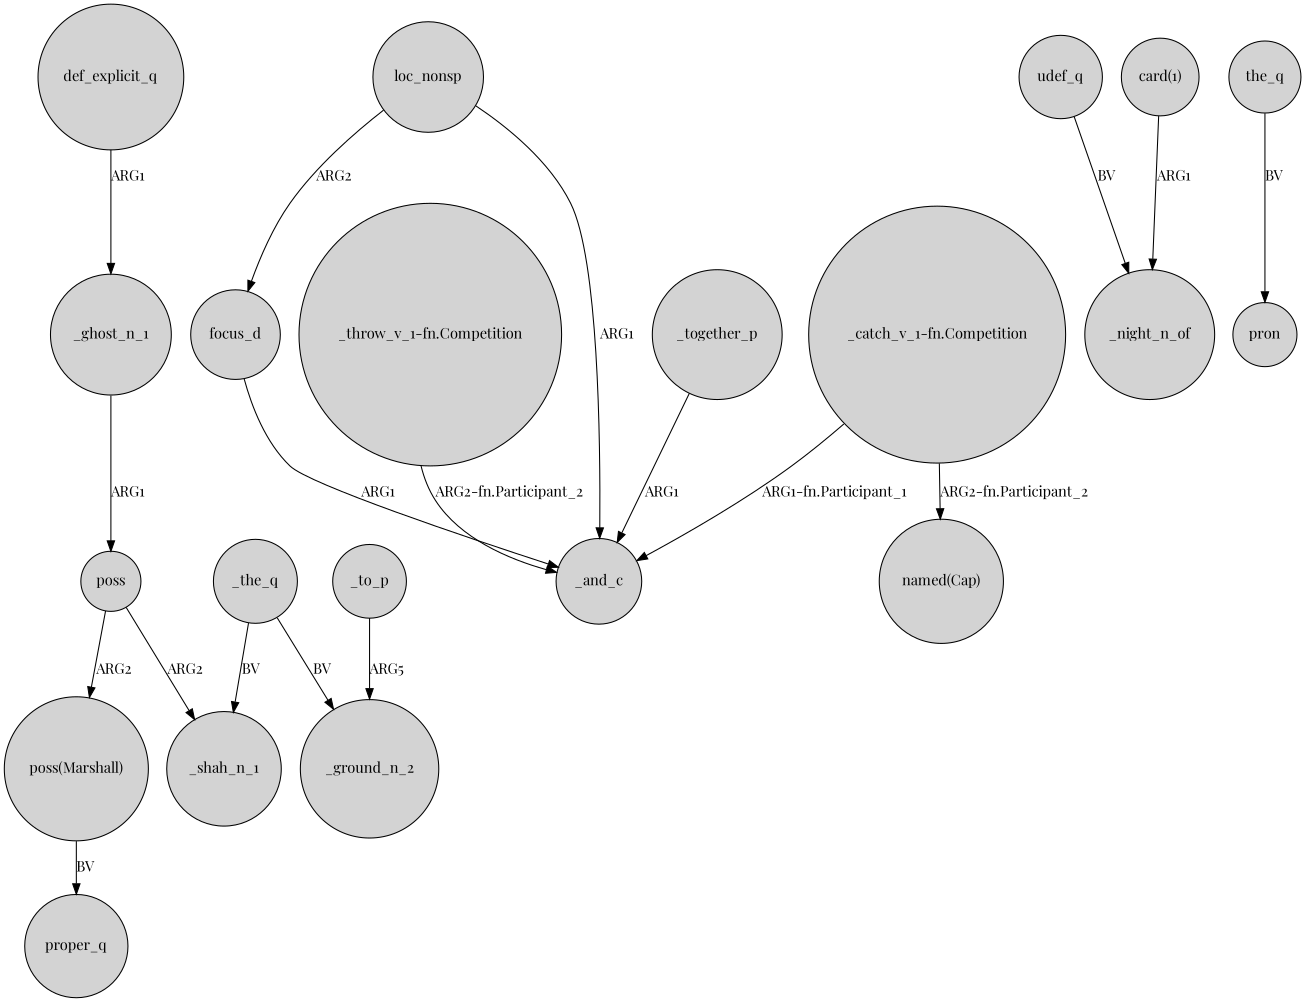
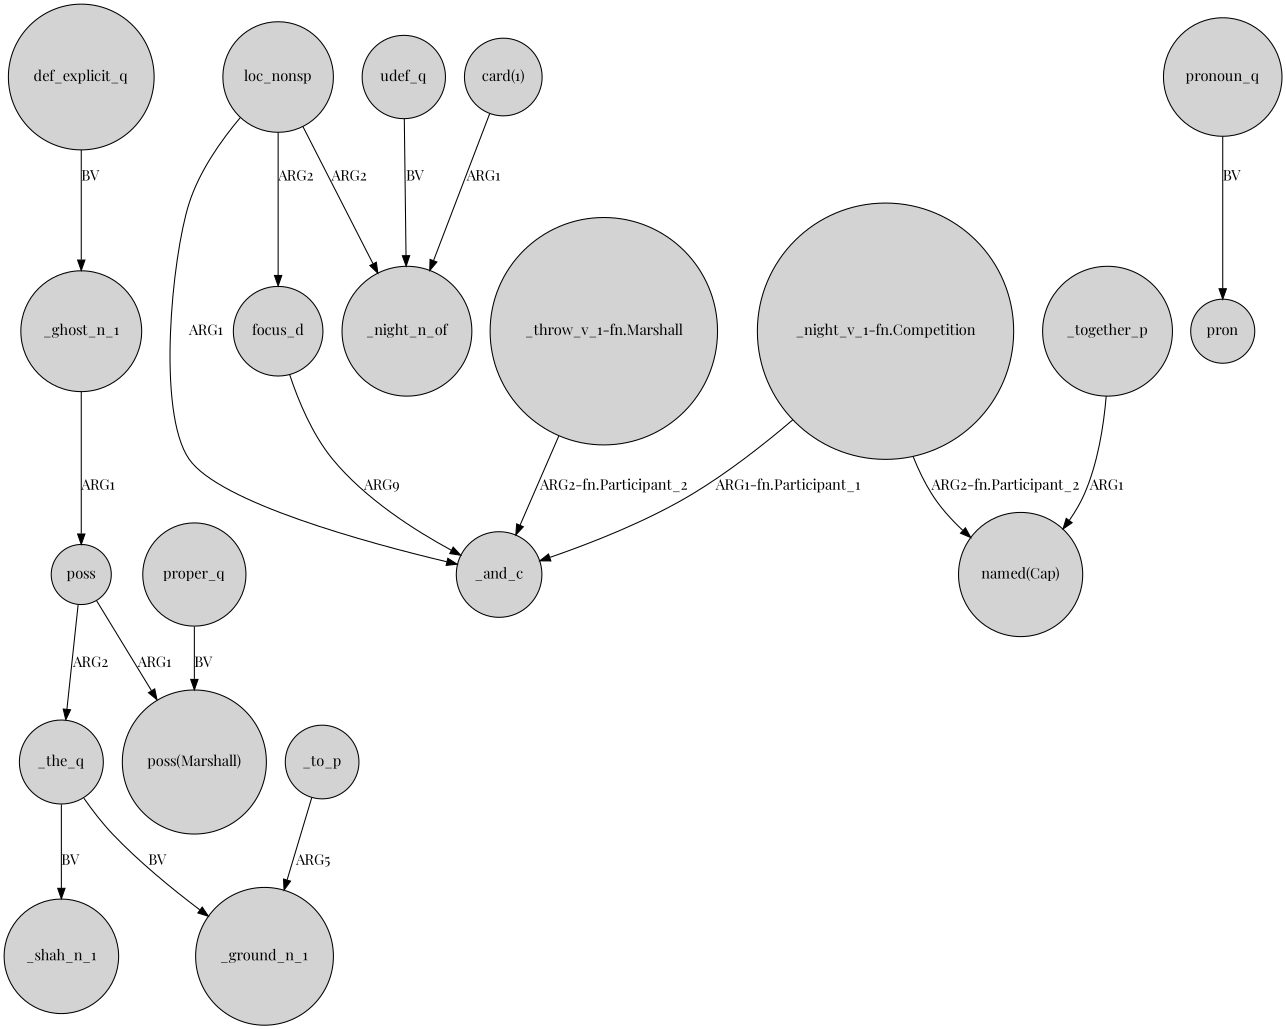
node "the_q": label "the_q" -> "pronoun_q"
edge "def_explicit_q" -> "_ghost_n_1": label "ARG1" -> "BV"
edge "loc_nonsp" -> "_night_n_of": added, label "ARG2"
node "_throw_v_1-fn.Competition": label "_throw_v_1-fn.Competition" -> "_throw_v_1-fn.Marshall"
node "_catch_v_1-fn.Competition": label "_catch_v_1-fn.Competition" -> "_night_v_1-fn.Competition"
edge "_together_p" -> "_and_c": now "_together_p" -> "named(Cap)"
edge "focus_d" -> "_and_c": label "ARG1" -> "ARG9"
edge "poss" -> "_shah_n_1": now "poss" -> "_the_q"
edge "poss" -> "poss(Marshall)": label "ARG2" -> "ARG1"
node "_ground_n_2": label "_ground_n_2" -> "_ground_n_1"
edge "poss(Marshall)" -> "proper_q": reversed
